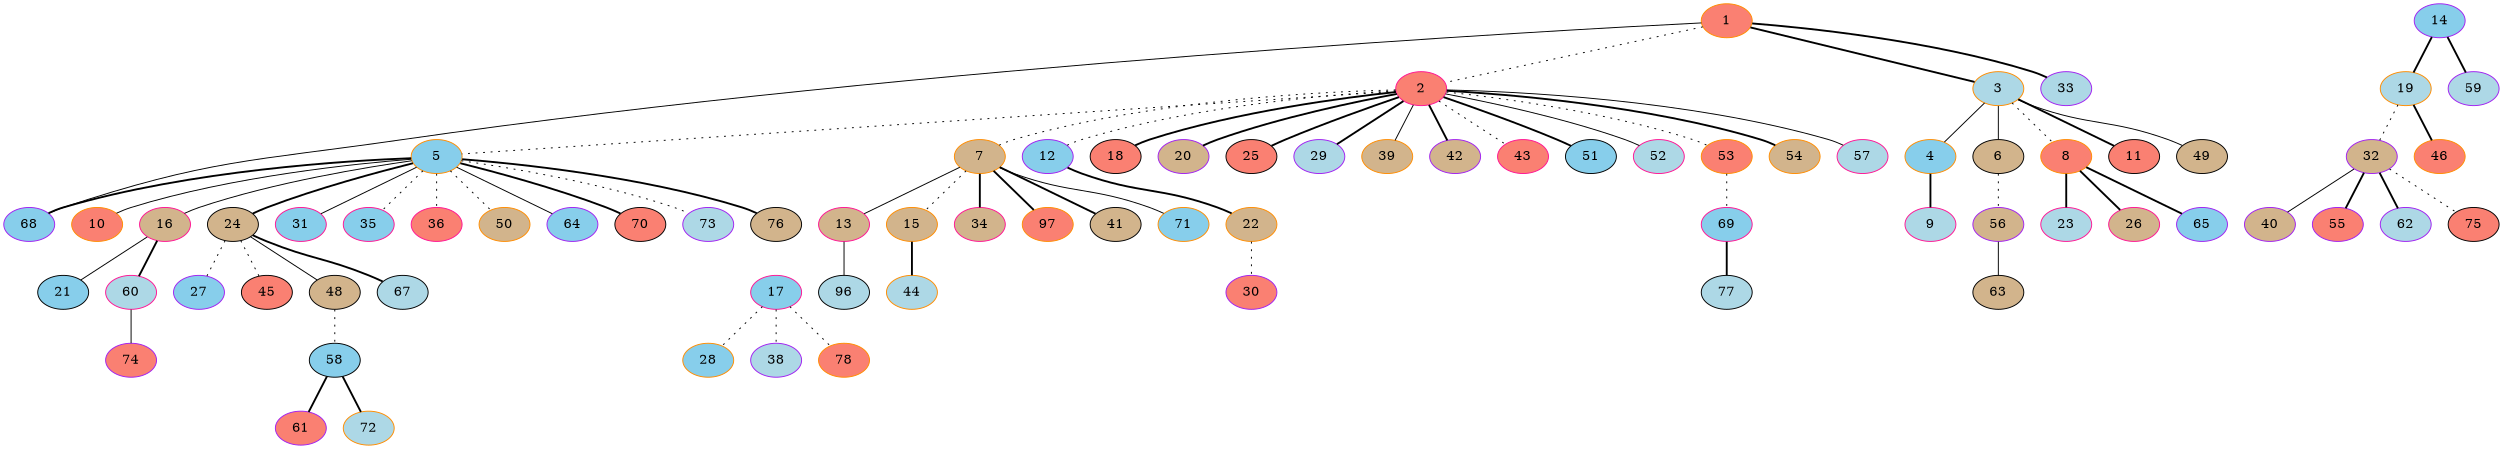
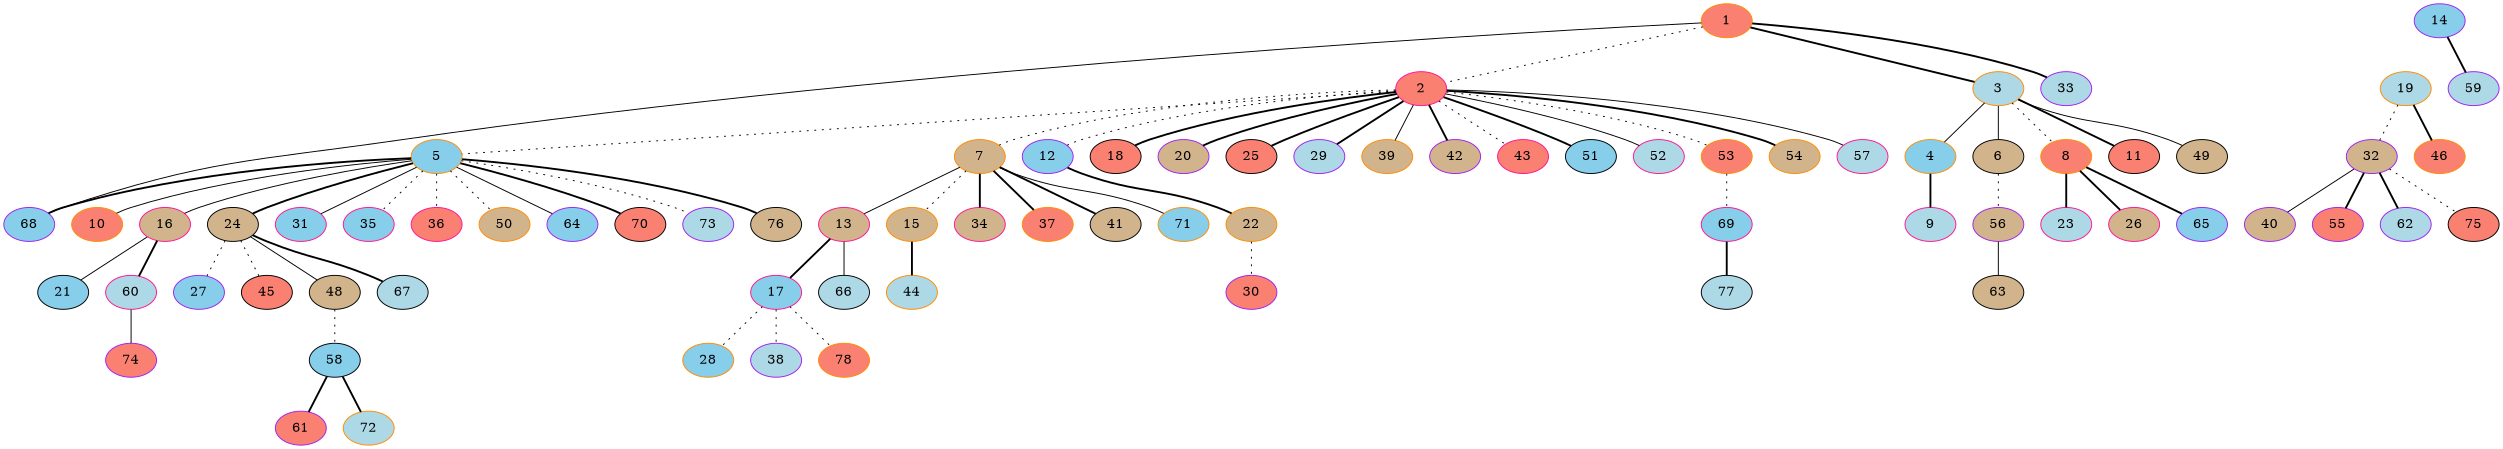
edge "14" -- "19": removed
node "97": label "97" -> "37"
edge "13" -- "17": added
node "96": label "96" -> "66"
